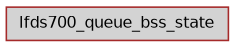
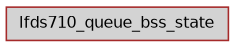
node "lfds700_queue_bss_state": label "lfds700_queue_bss_state" -> "lfds710_queue_bss_state"
